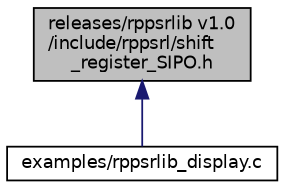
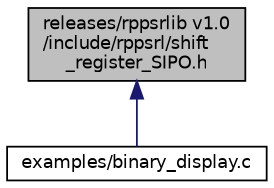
node "examples/rppsrlib_display.c": label "examples/rppsrlib_display.c" -> "examples/binary_display.c"
